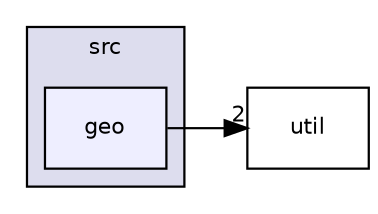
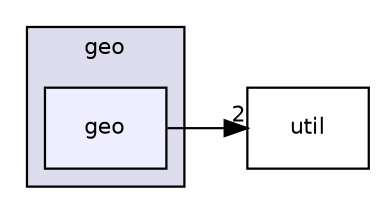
cluster "src": label "src" -> "geo"
